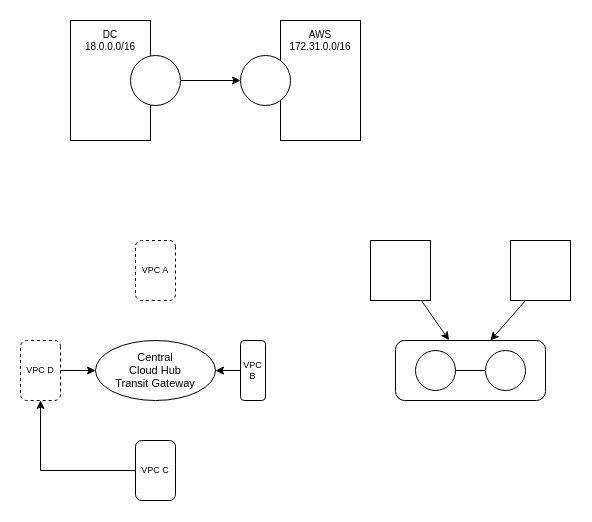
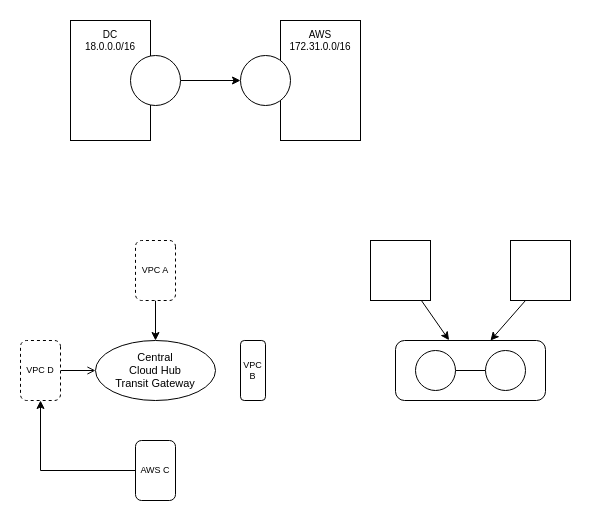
edge "VPC A" -> "CentralCloud HubTransit Gateway": added
edge "VPC D" -> "CentralCloud HubTransit Gateway": arrowhead classic -> open
edge "VPC B" -> "CentralCloud HubTransit Gateway": removed
node "VPC C": label "VPC C" -> "AWS C"
